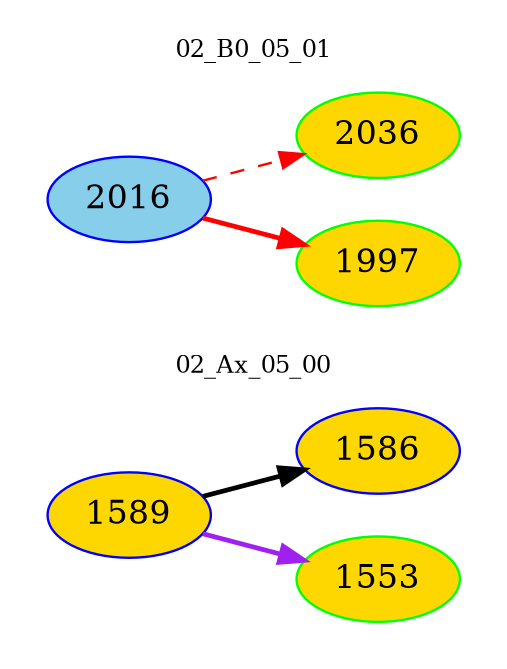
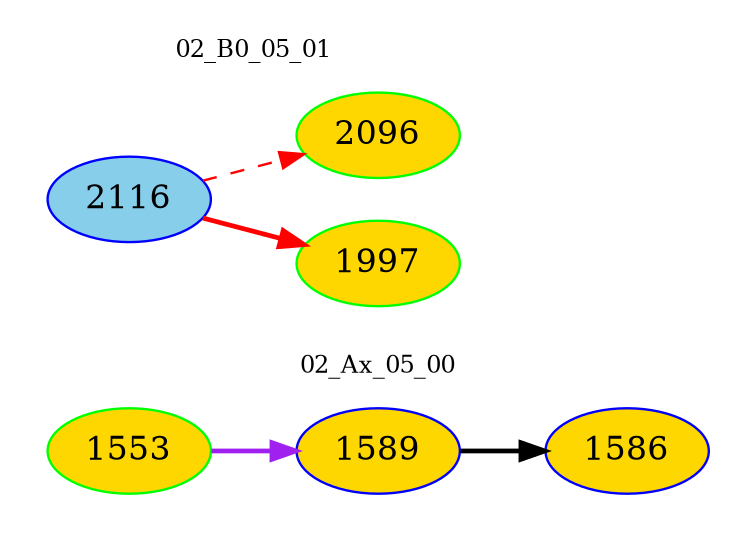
node "2036": label "2036" -> "2096"
node "2016": label "2016" -> "2116"
edge "1589" -> "1553": reversed
